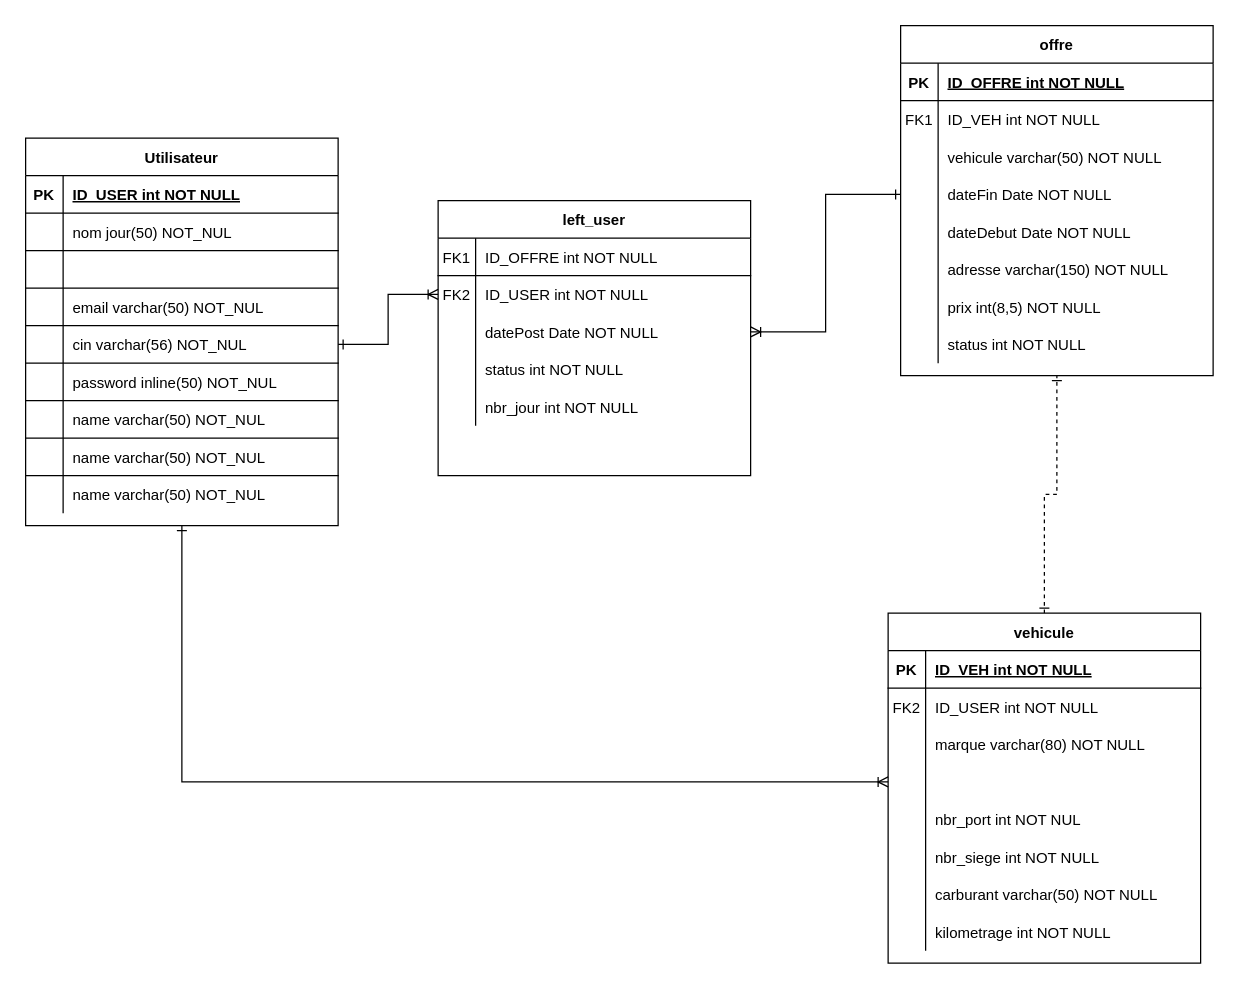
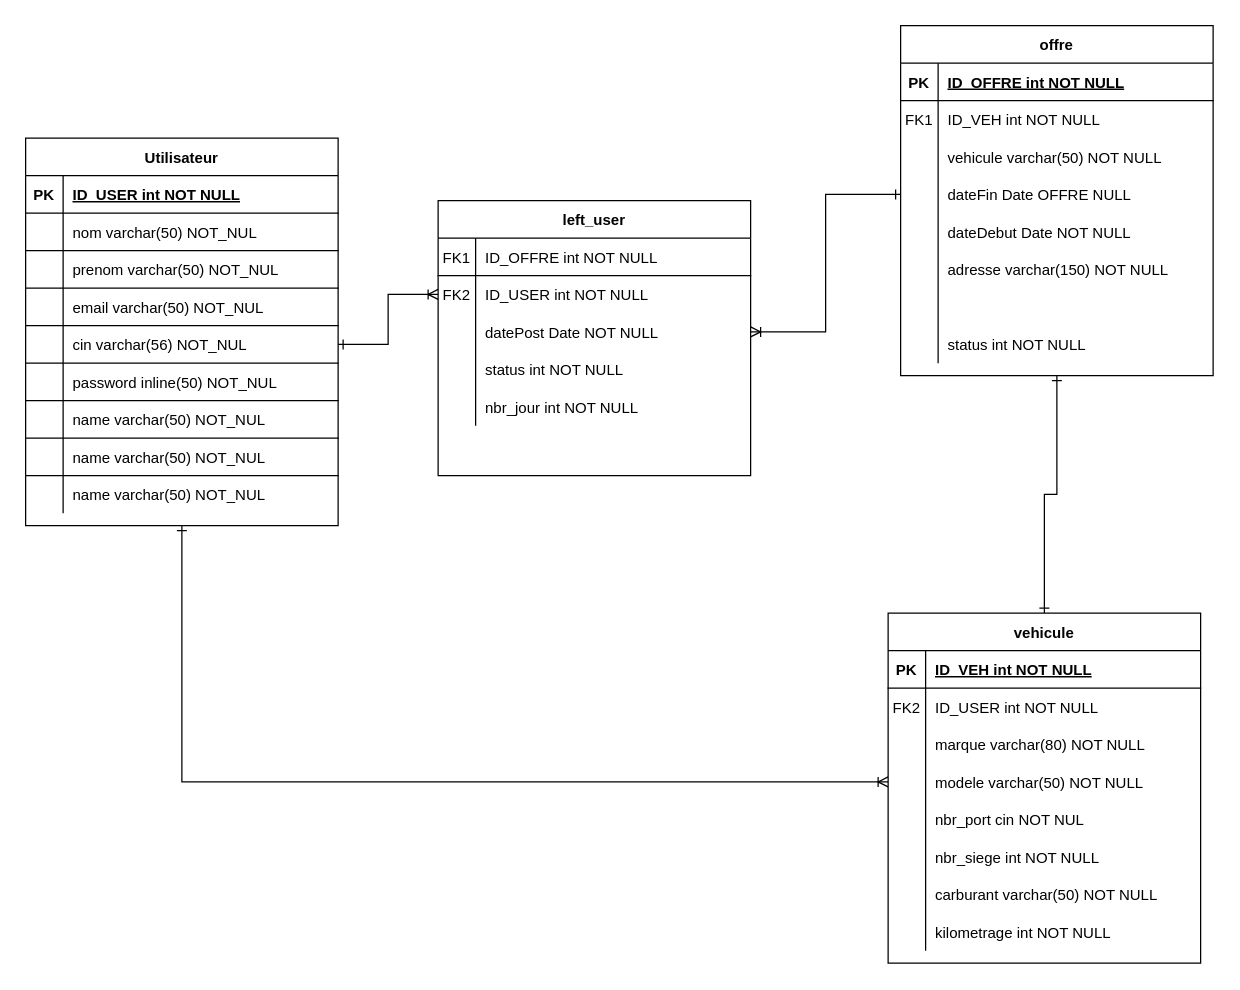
node "dateFin Date NOT NULL": label "dateFin Date NOT NULL" -> "dateFin Date OFFRE NULL"
node "nom jour(50) NOT_NUL": label "nom jour(50) NOT_NUL" -> "nom varchar(50) NOT_NUL"
node "prenom varchar(50) NOT_NUL": added
node "prix int(8,5) NOT NULL": removed
edge "offre" -- "vehicule": style dashed -> solid
node "modele varchar(50) NOT NULL": added
node "nbr_port int NOT NUL": label "nbr_port int NOT NUL" -> "nbr_port cin NOT NUL"
